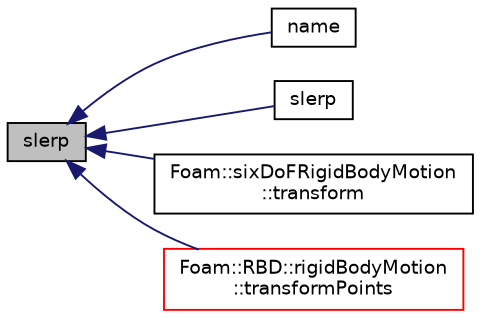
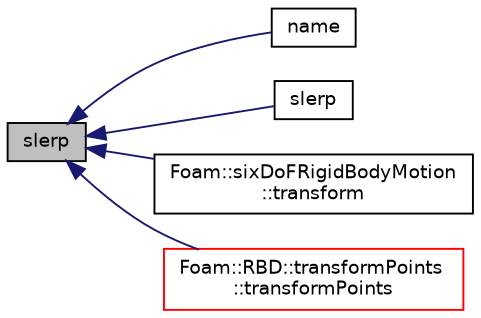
node "Foam::RBD::rigidBodyMotion ::transformPoints": label "Foam::RBD::rigidBodyMotion ::transformPoints" -> "Foam::RBD::transformPoints ::transformPoints"
